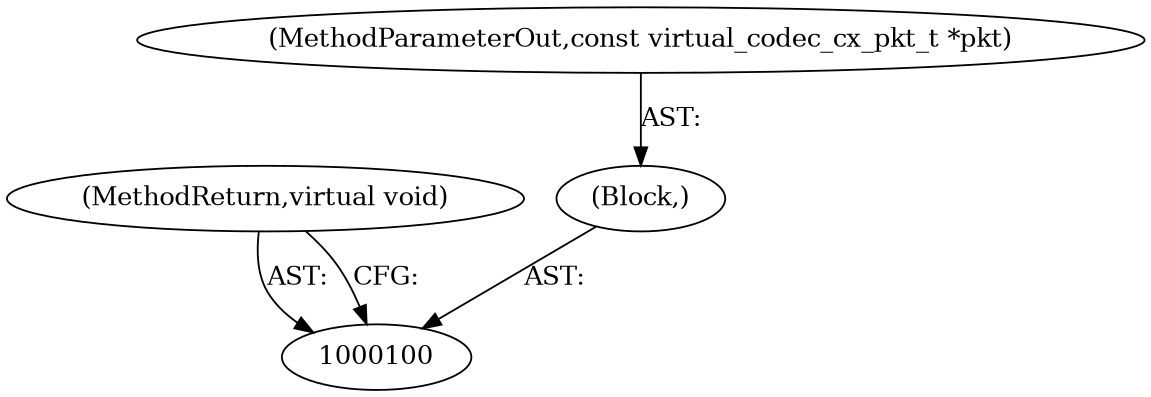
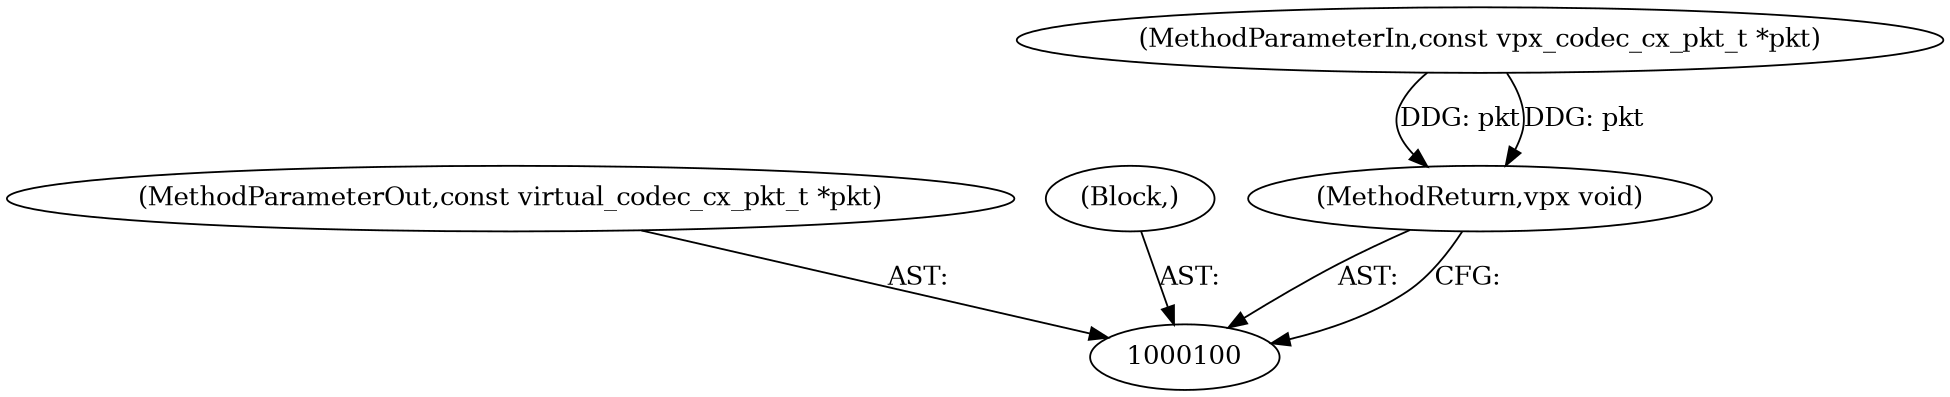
node "(MethodParameterIn,const vpx_codec_cx_pkt_t *pkt)": added
edge "(MethodParameterOut,const virtual_codec_cx_pkt_t *pkt)" -> "(Block,)": now "(MethodParameterOut,const virtual_codec_cx_pkt_t *pkt)" -> "1000100"
node "(MethodReturn,virtual void)": label "(MethodReturn,virtual void)" -> "(MethodReturn,vpx void)"
